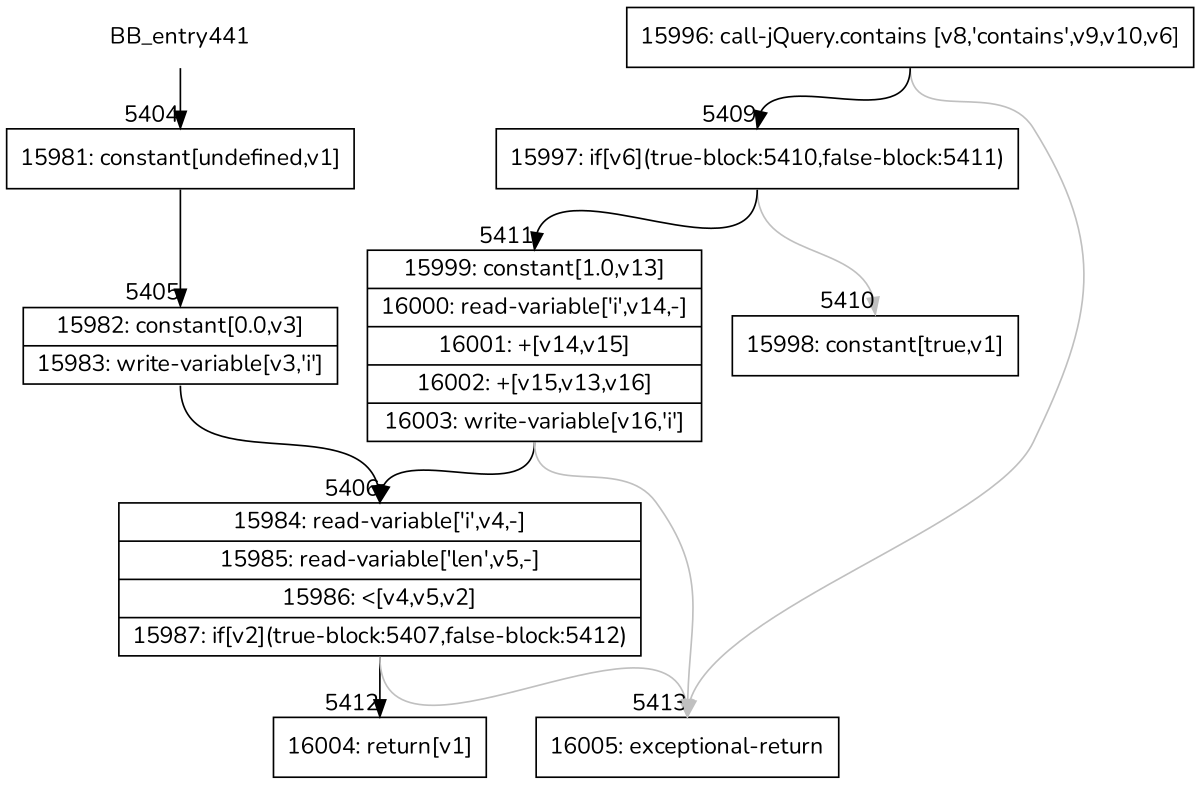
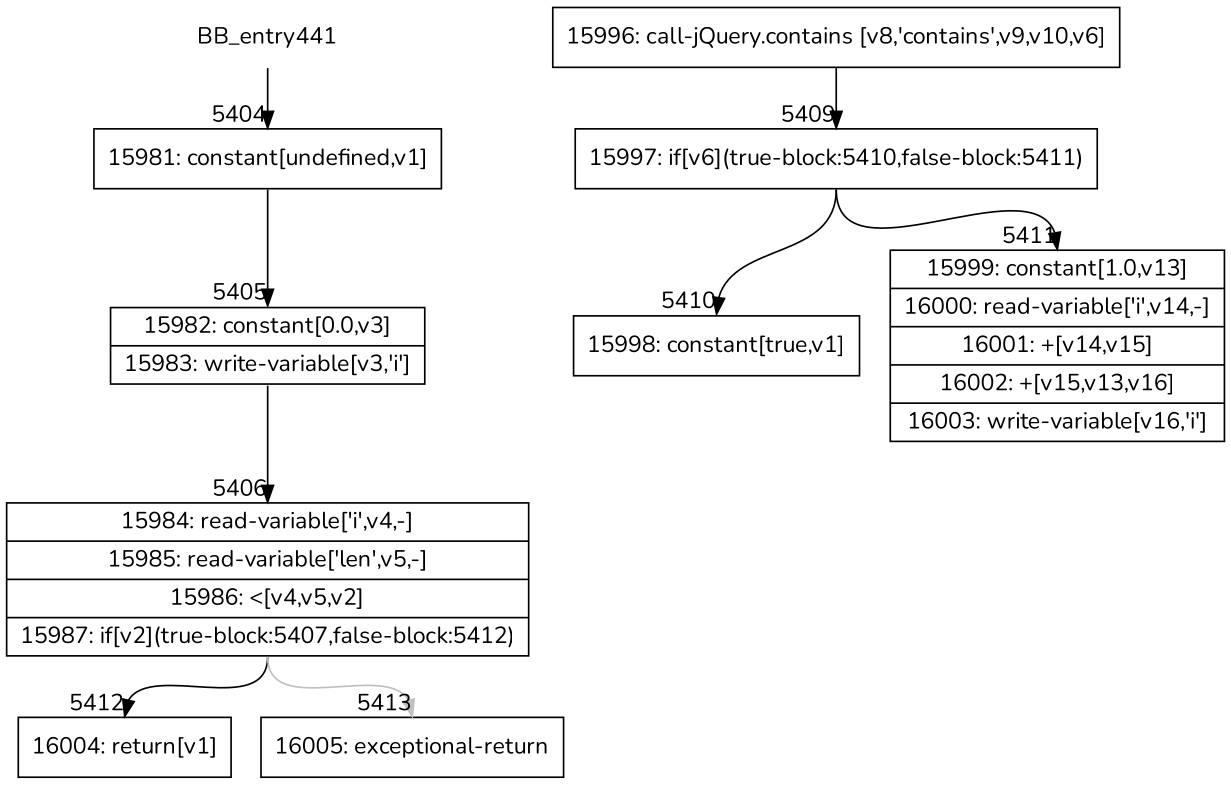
edge "15997: if[v6](true-block:5410,false-block:5411)" -> "15998: constant[true,v1]": color gray -> black
edge "15996: call-jQuery.contains [v8,'contains',v9,v10,v6]" -> "16005: exceptional-return": removed
edge "15999: constant[1.0,v13]" -> "15984: read-variable['i',v4,-]": removed
edge "15999: constant[1.0,v13]" -> "16005: exceptional-return": removed
